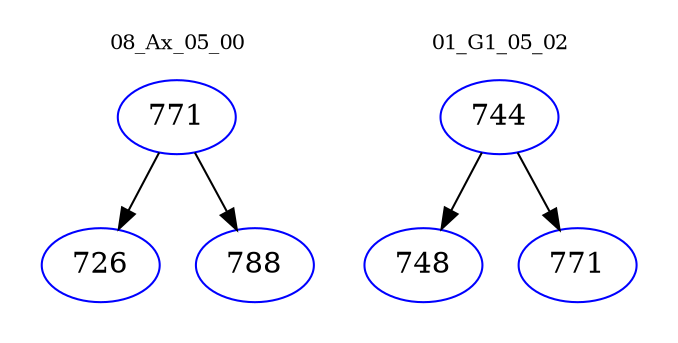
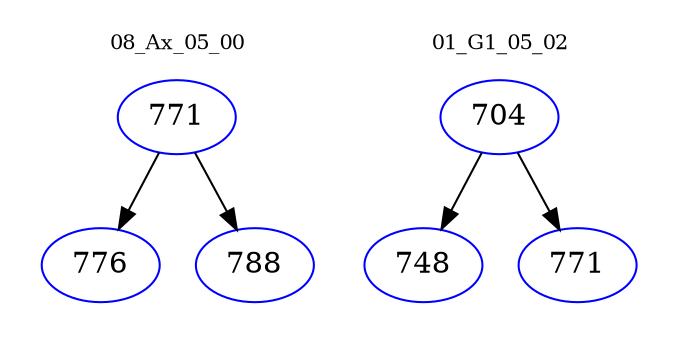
node "744": label "744" -> "704"
node "726": label "726" -> "776"
